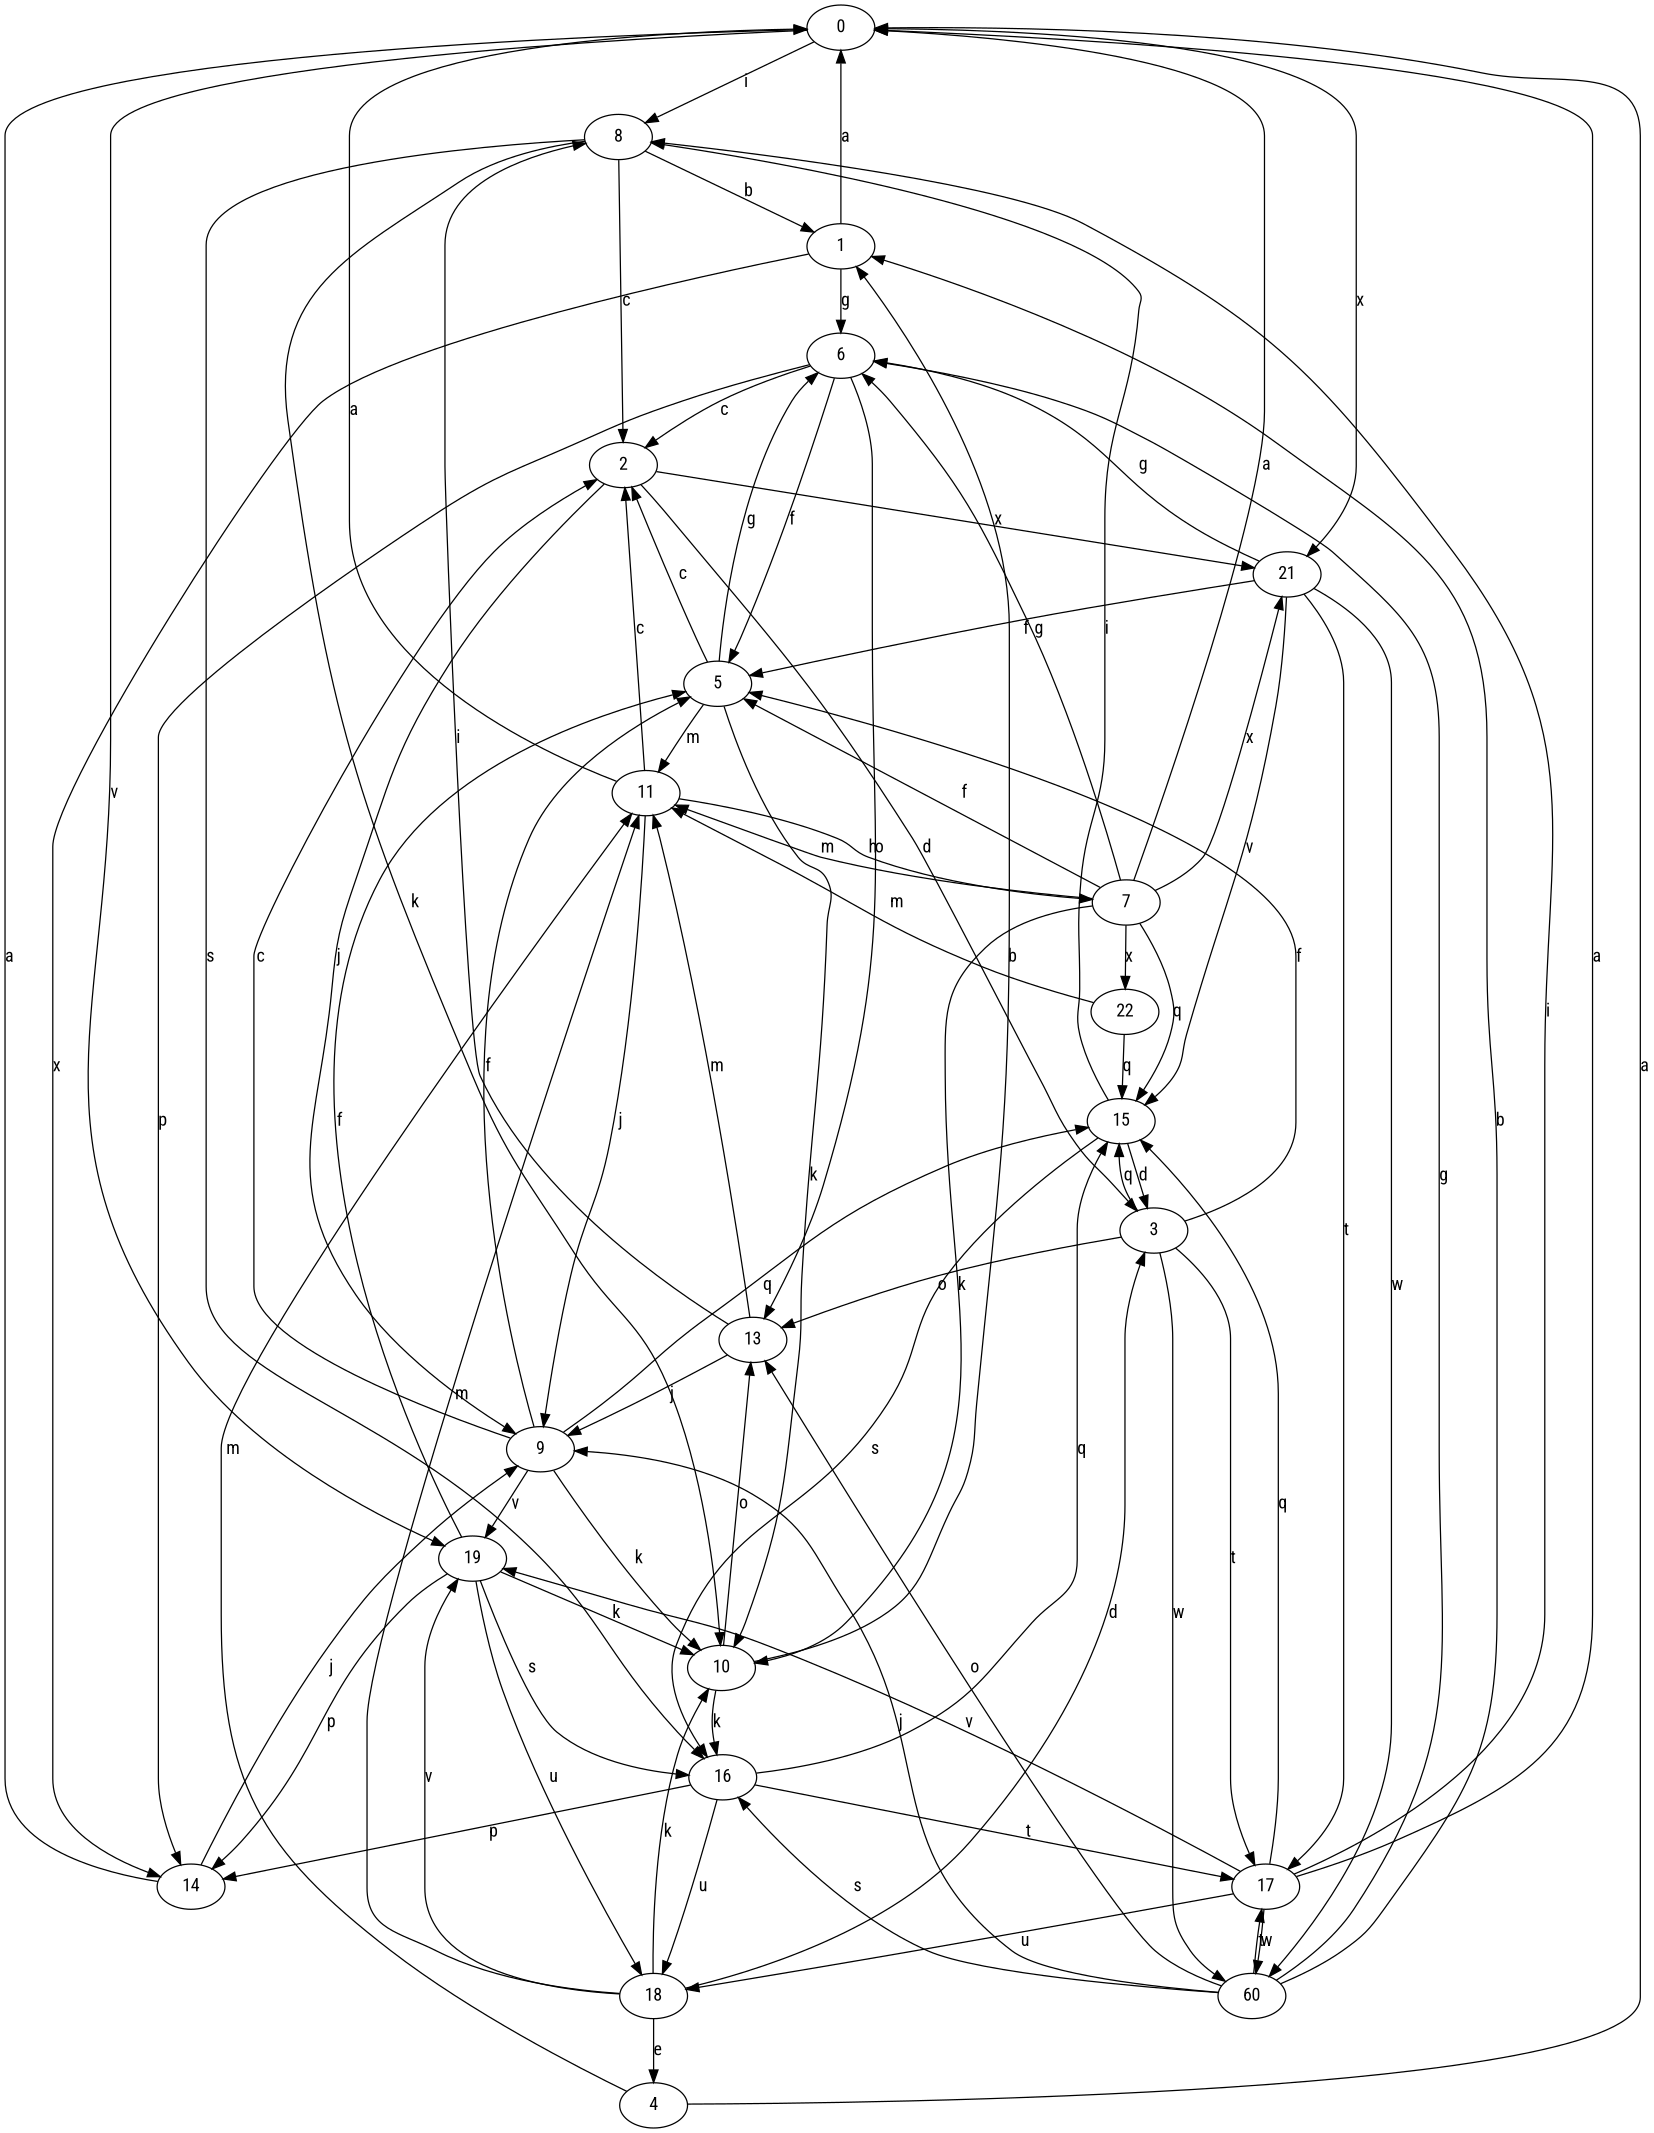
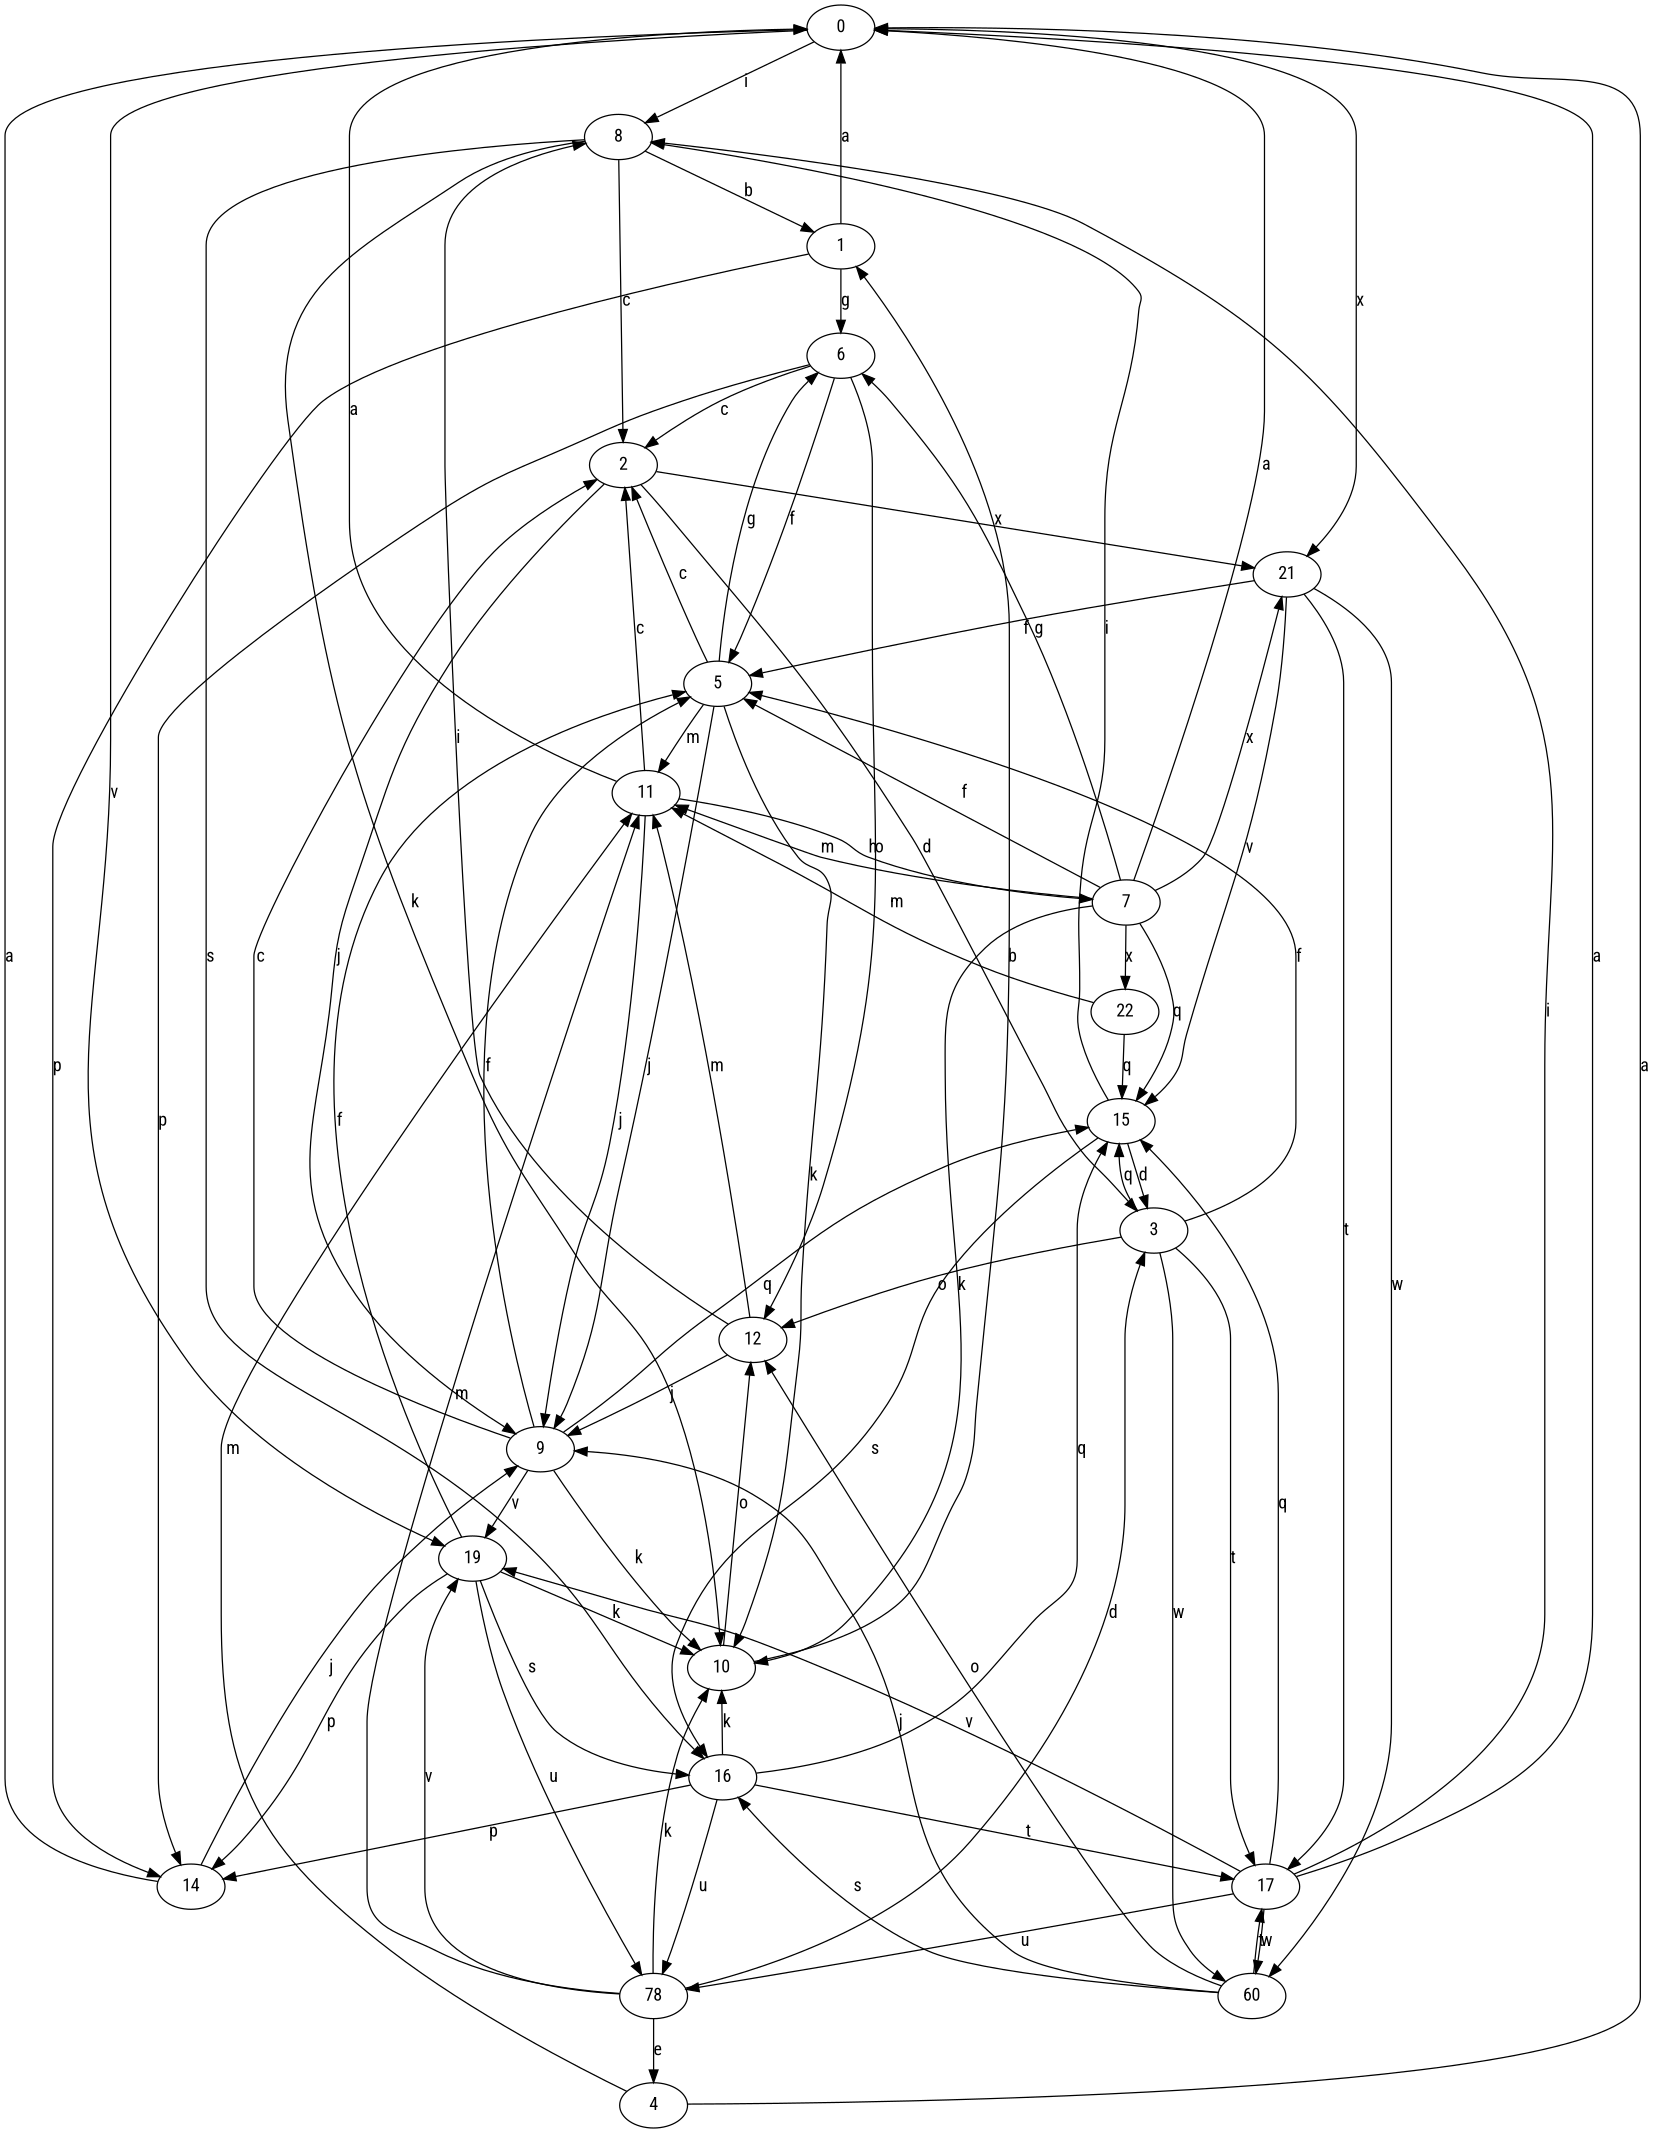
edge "21" -> "6": removed, label "g"
edge "60" -> "1": removed, label "b"
edge "60" -> "6": removed, label "g"
edge "5" -> "9": added, label "j"
edge "1" -> "14": label "x" -> "p"
node "13": label "13" -> "12"
edge "10" -> "16": reversed
node "18": label "18" -> "78"
